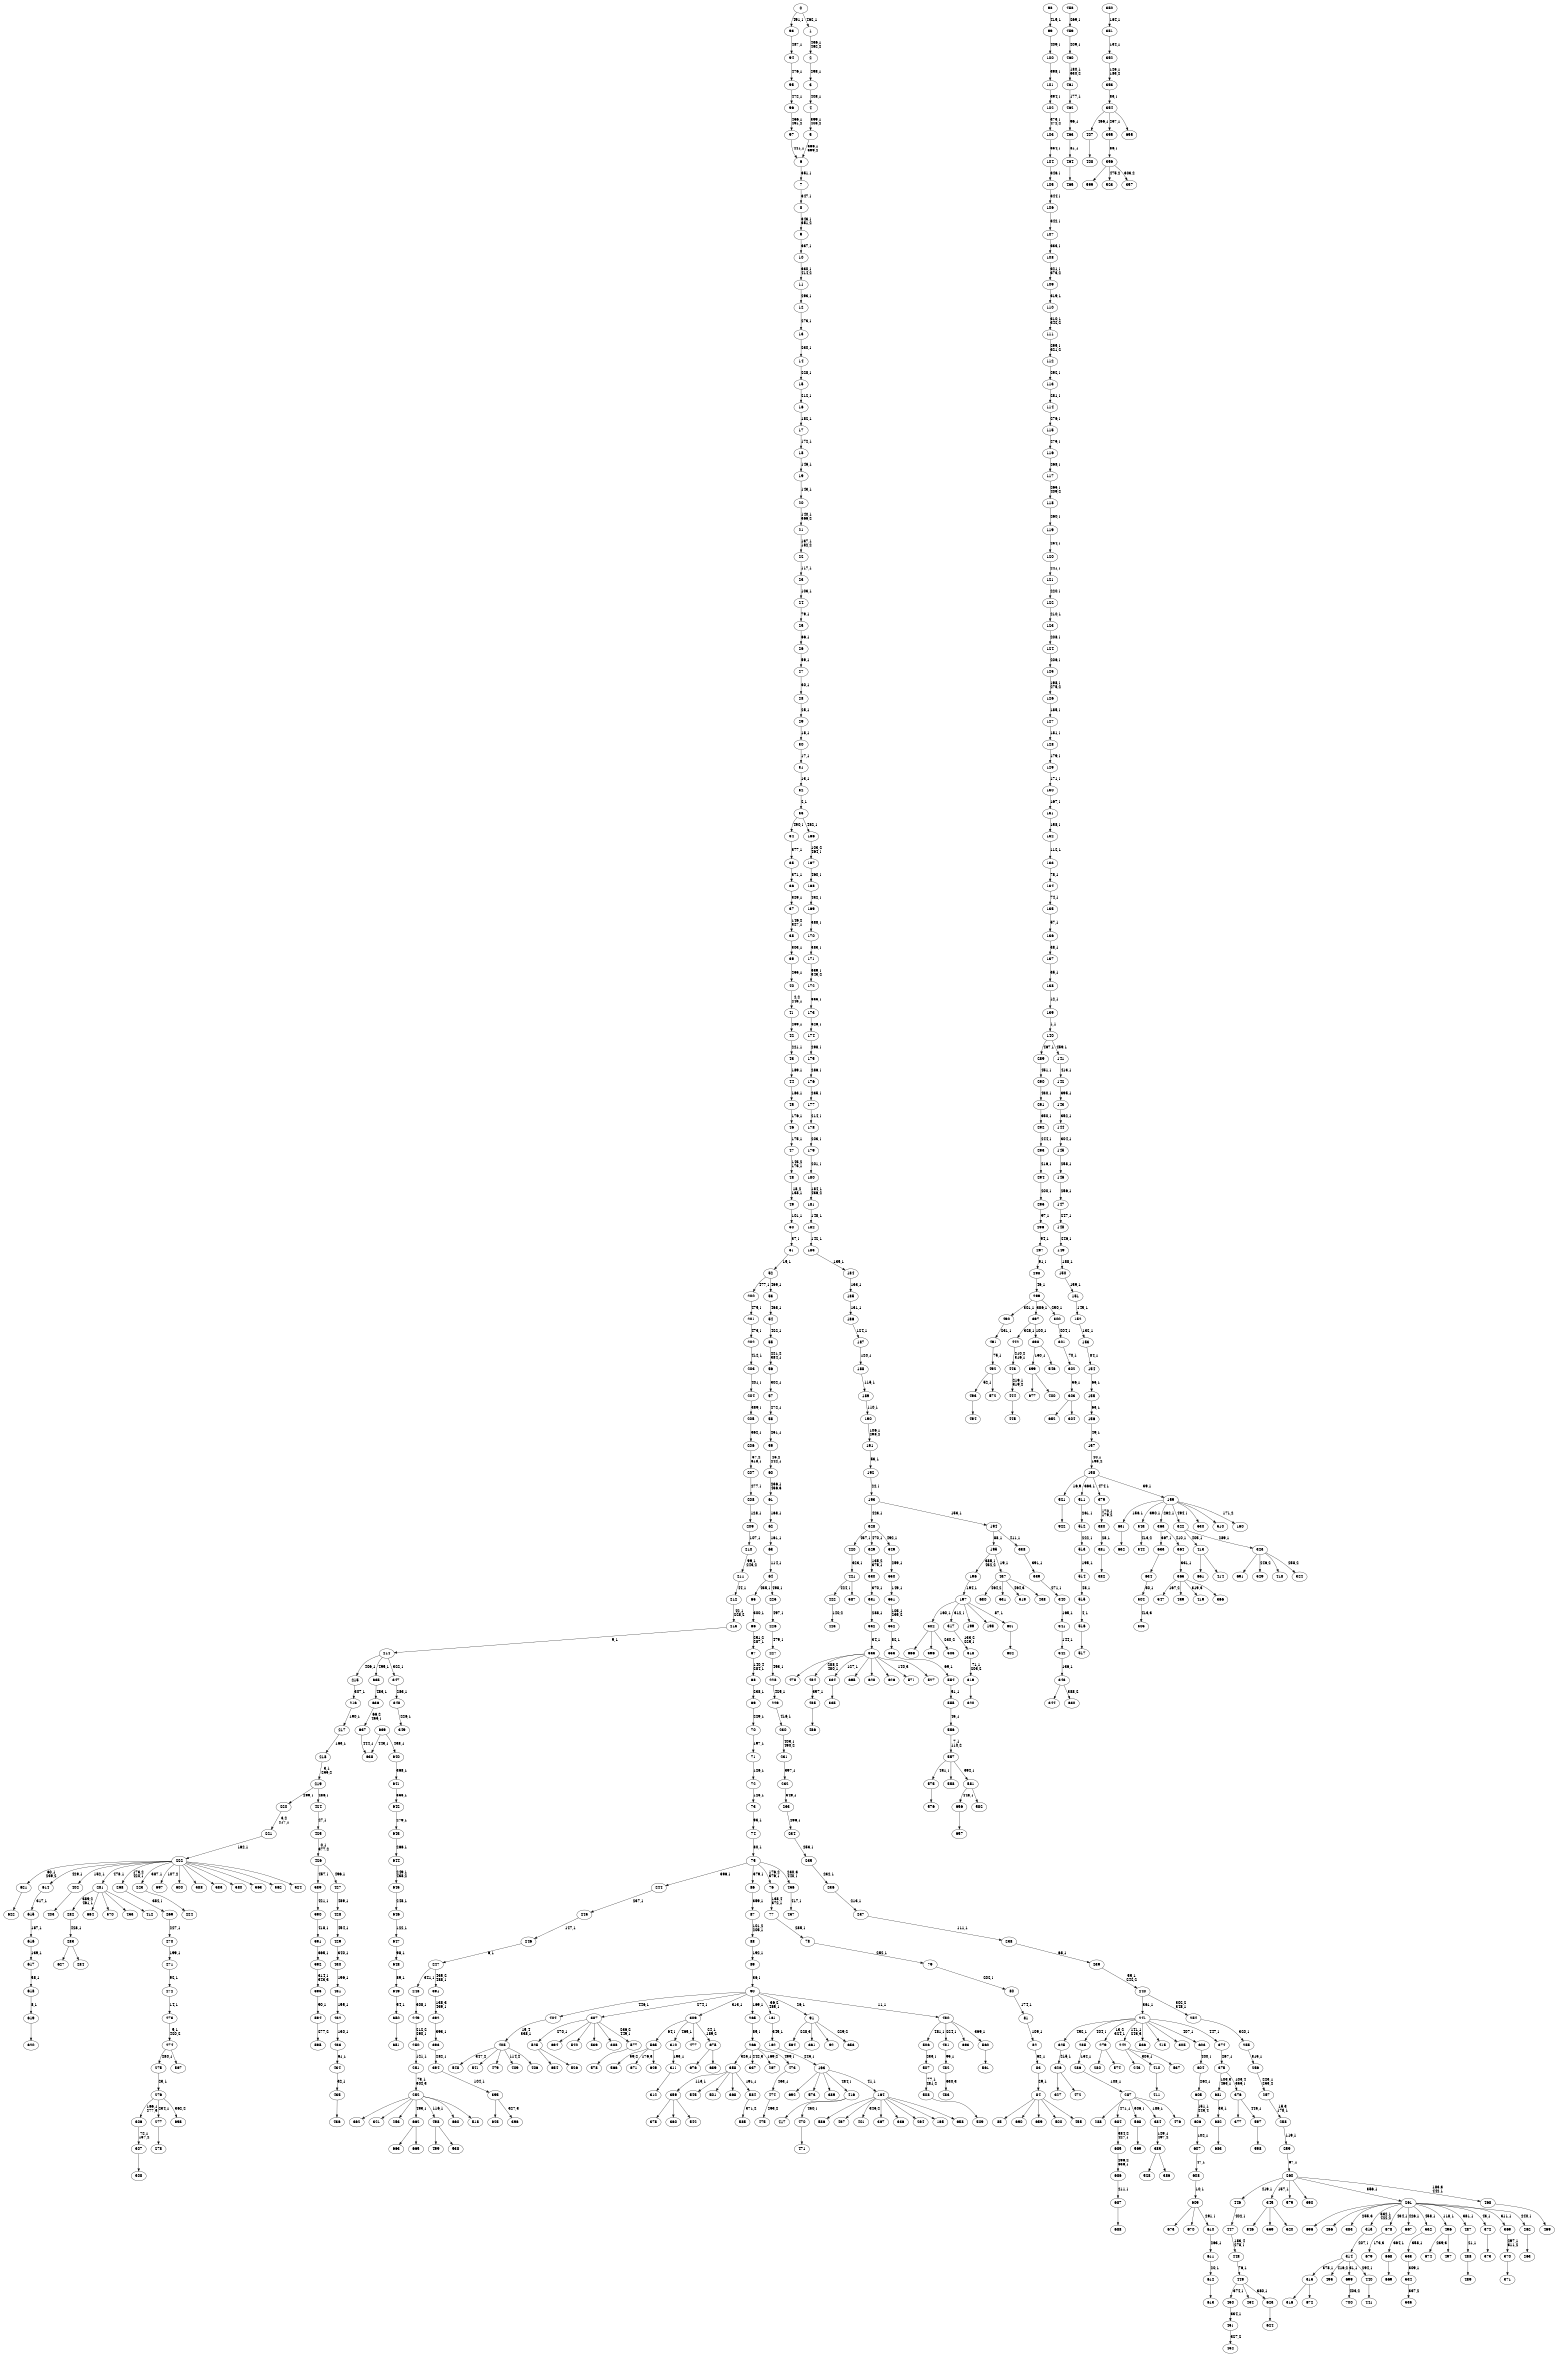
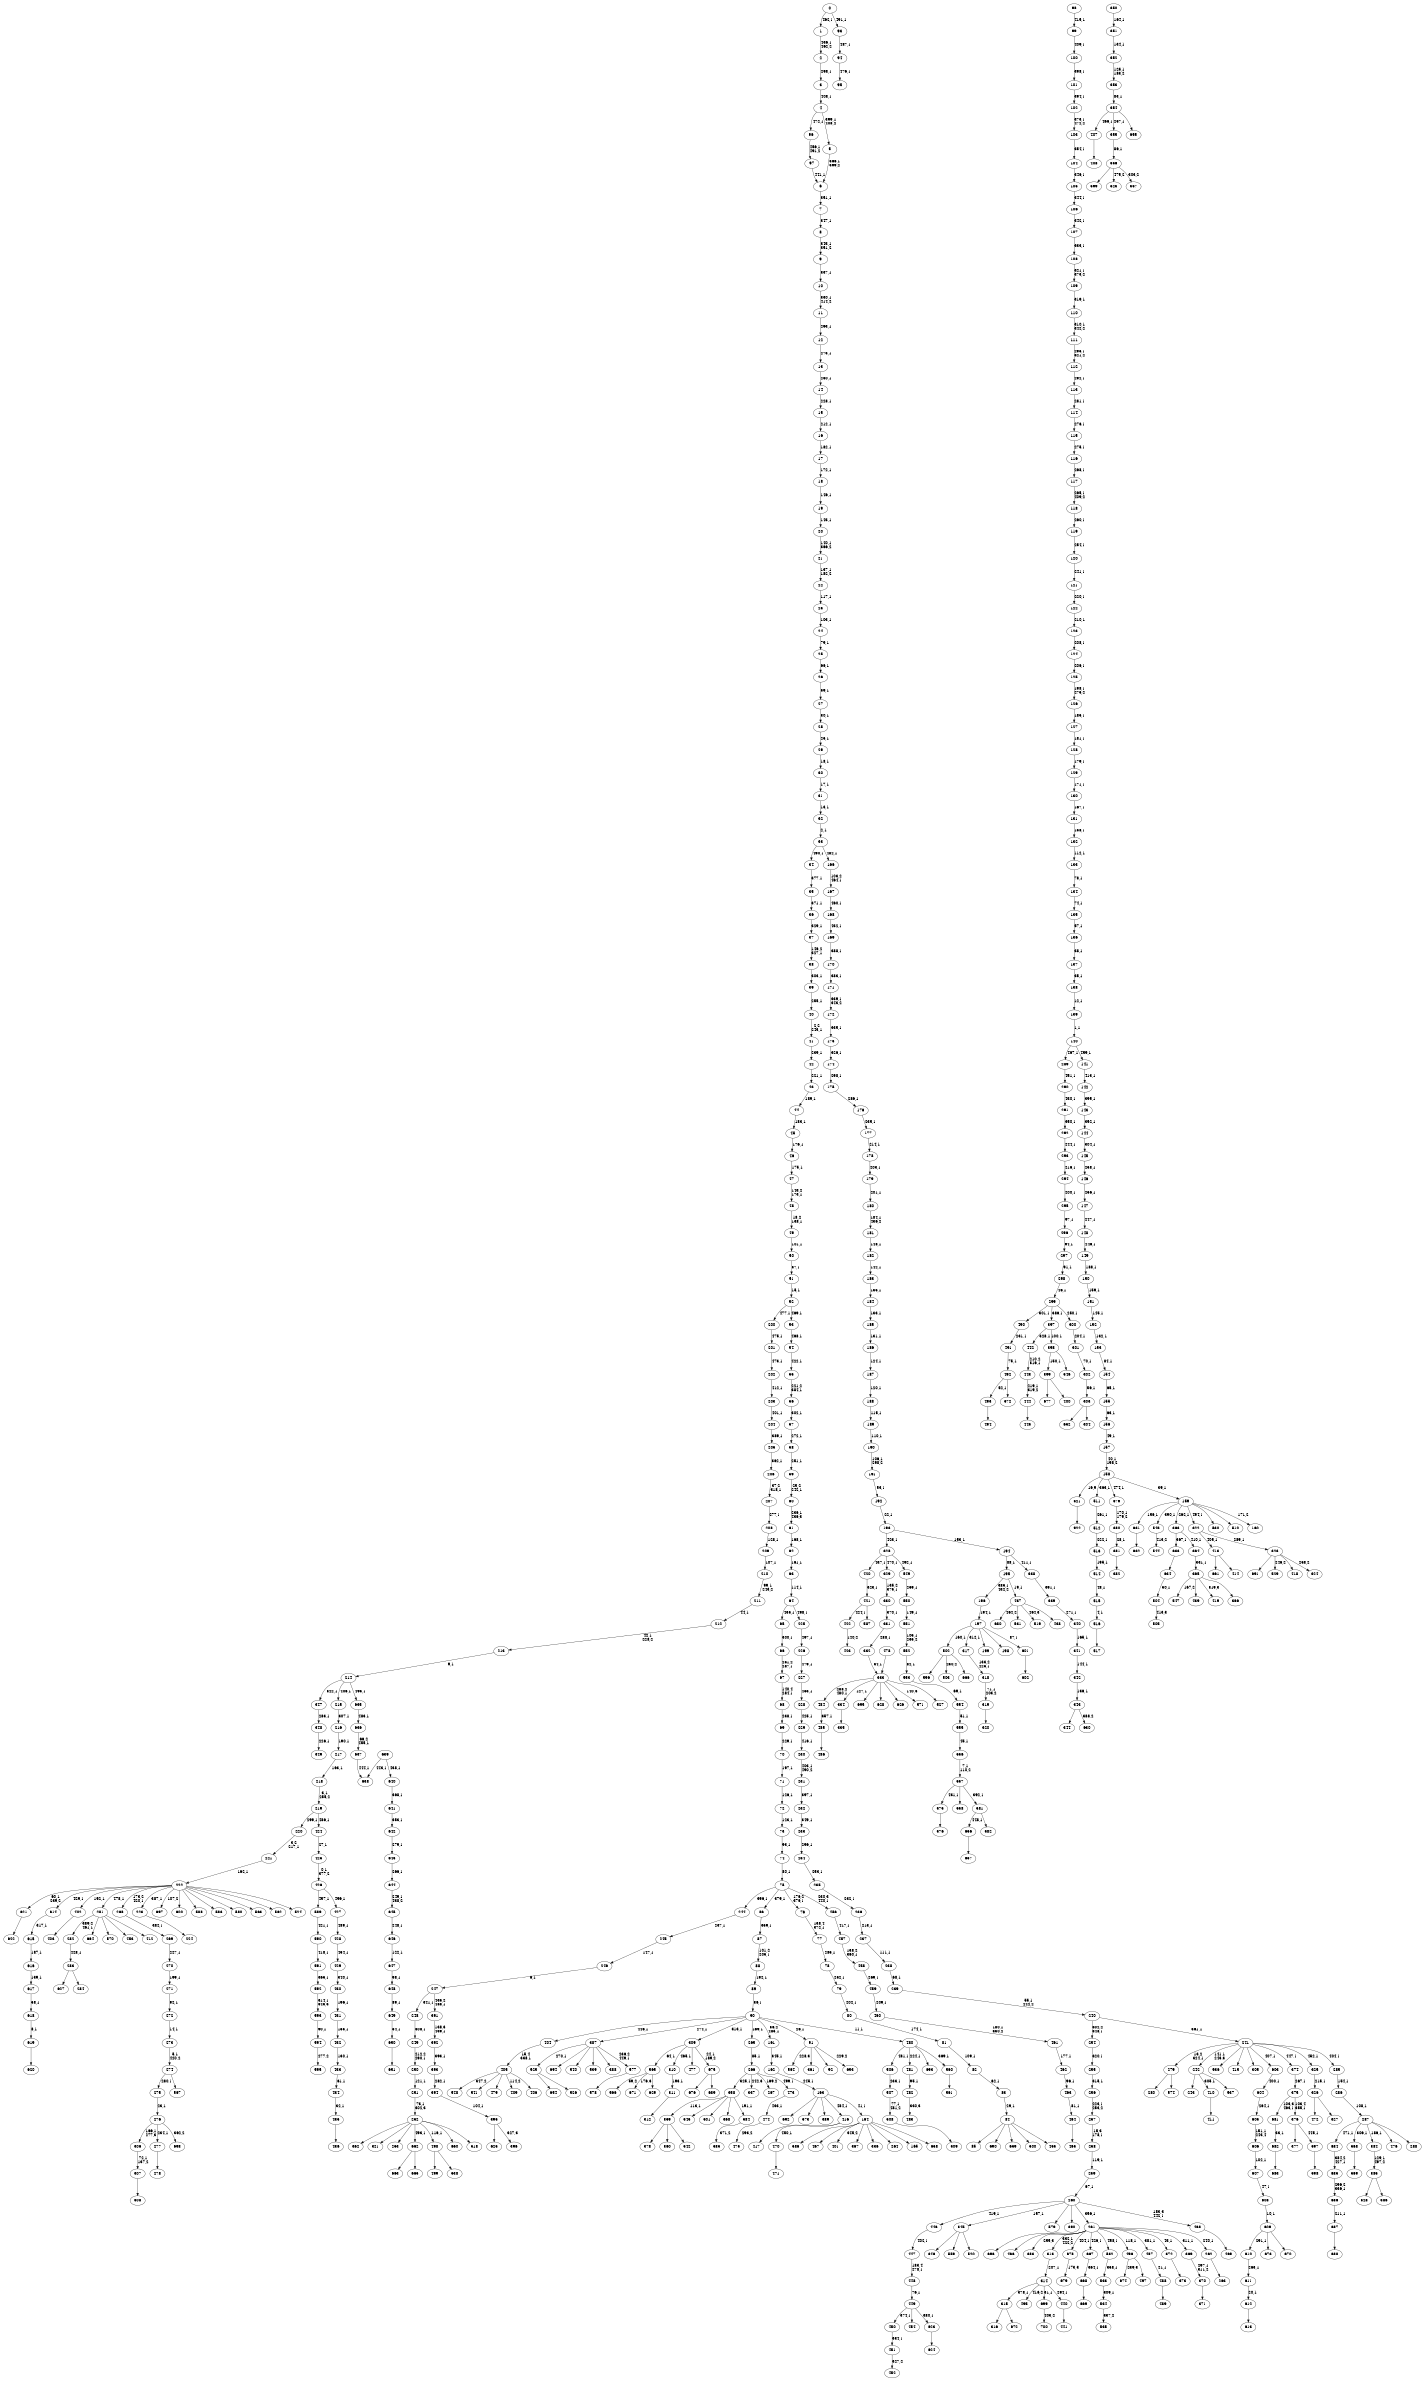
edge "95" -> "96": now "4" -> "96"
edge "333" -> "478": reversed
edge "457" -> "458": added, label "138,2 360,1"
edge "261" -> "678": label "434,1" -> "404,1"
